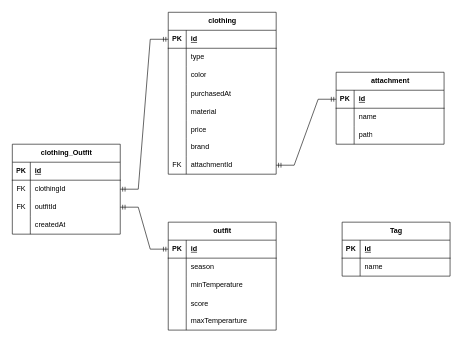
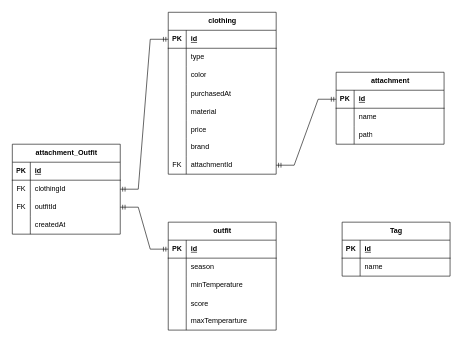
node "clothing_Outfit": label "clothing_Outfit" -> "attachment_Outfit"
